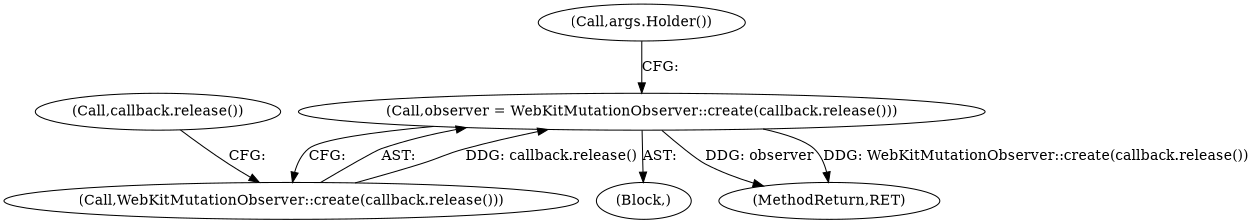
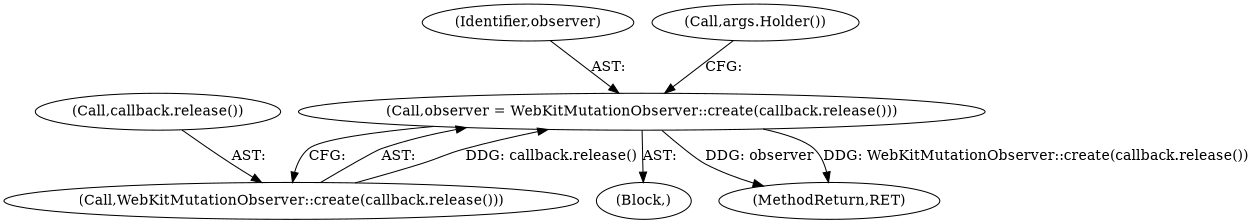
node "(Identifier,observer)": added
edge "(Call,callback.release())" -> "(Call,WebKitMutationObserver::create(callback.release()))": label "CFG: " -> "AST: "
